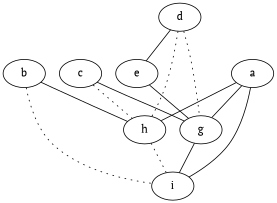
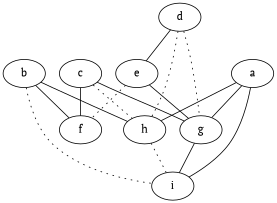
node "f": added
